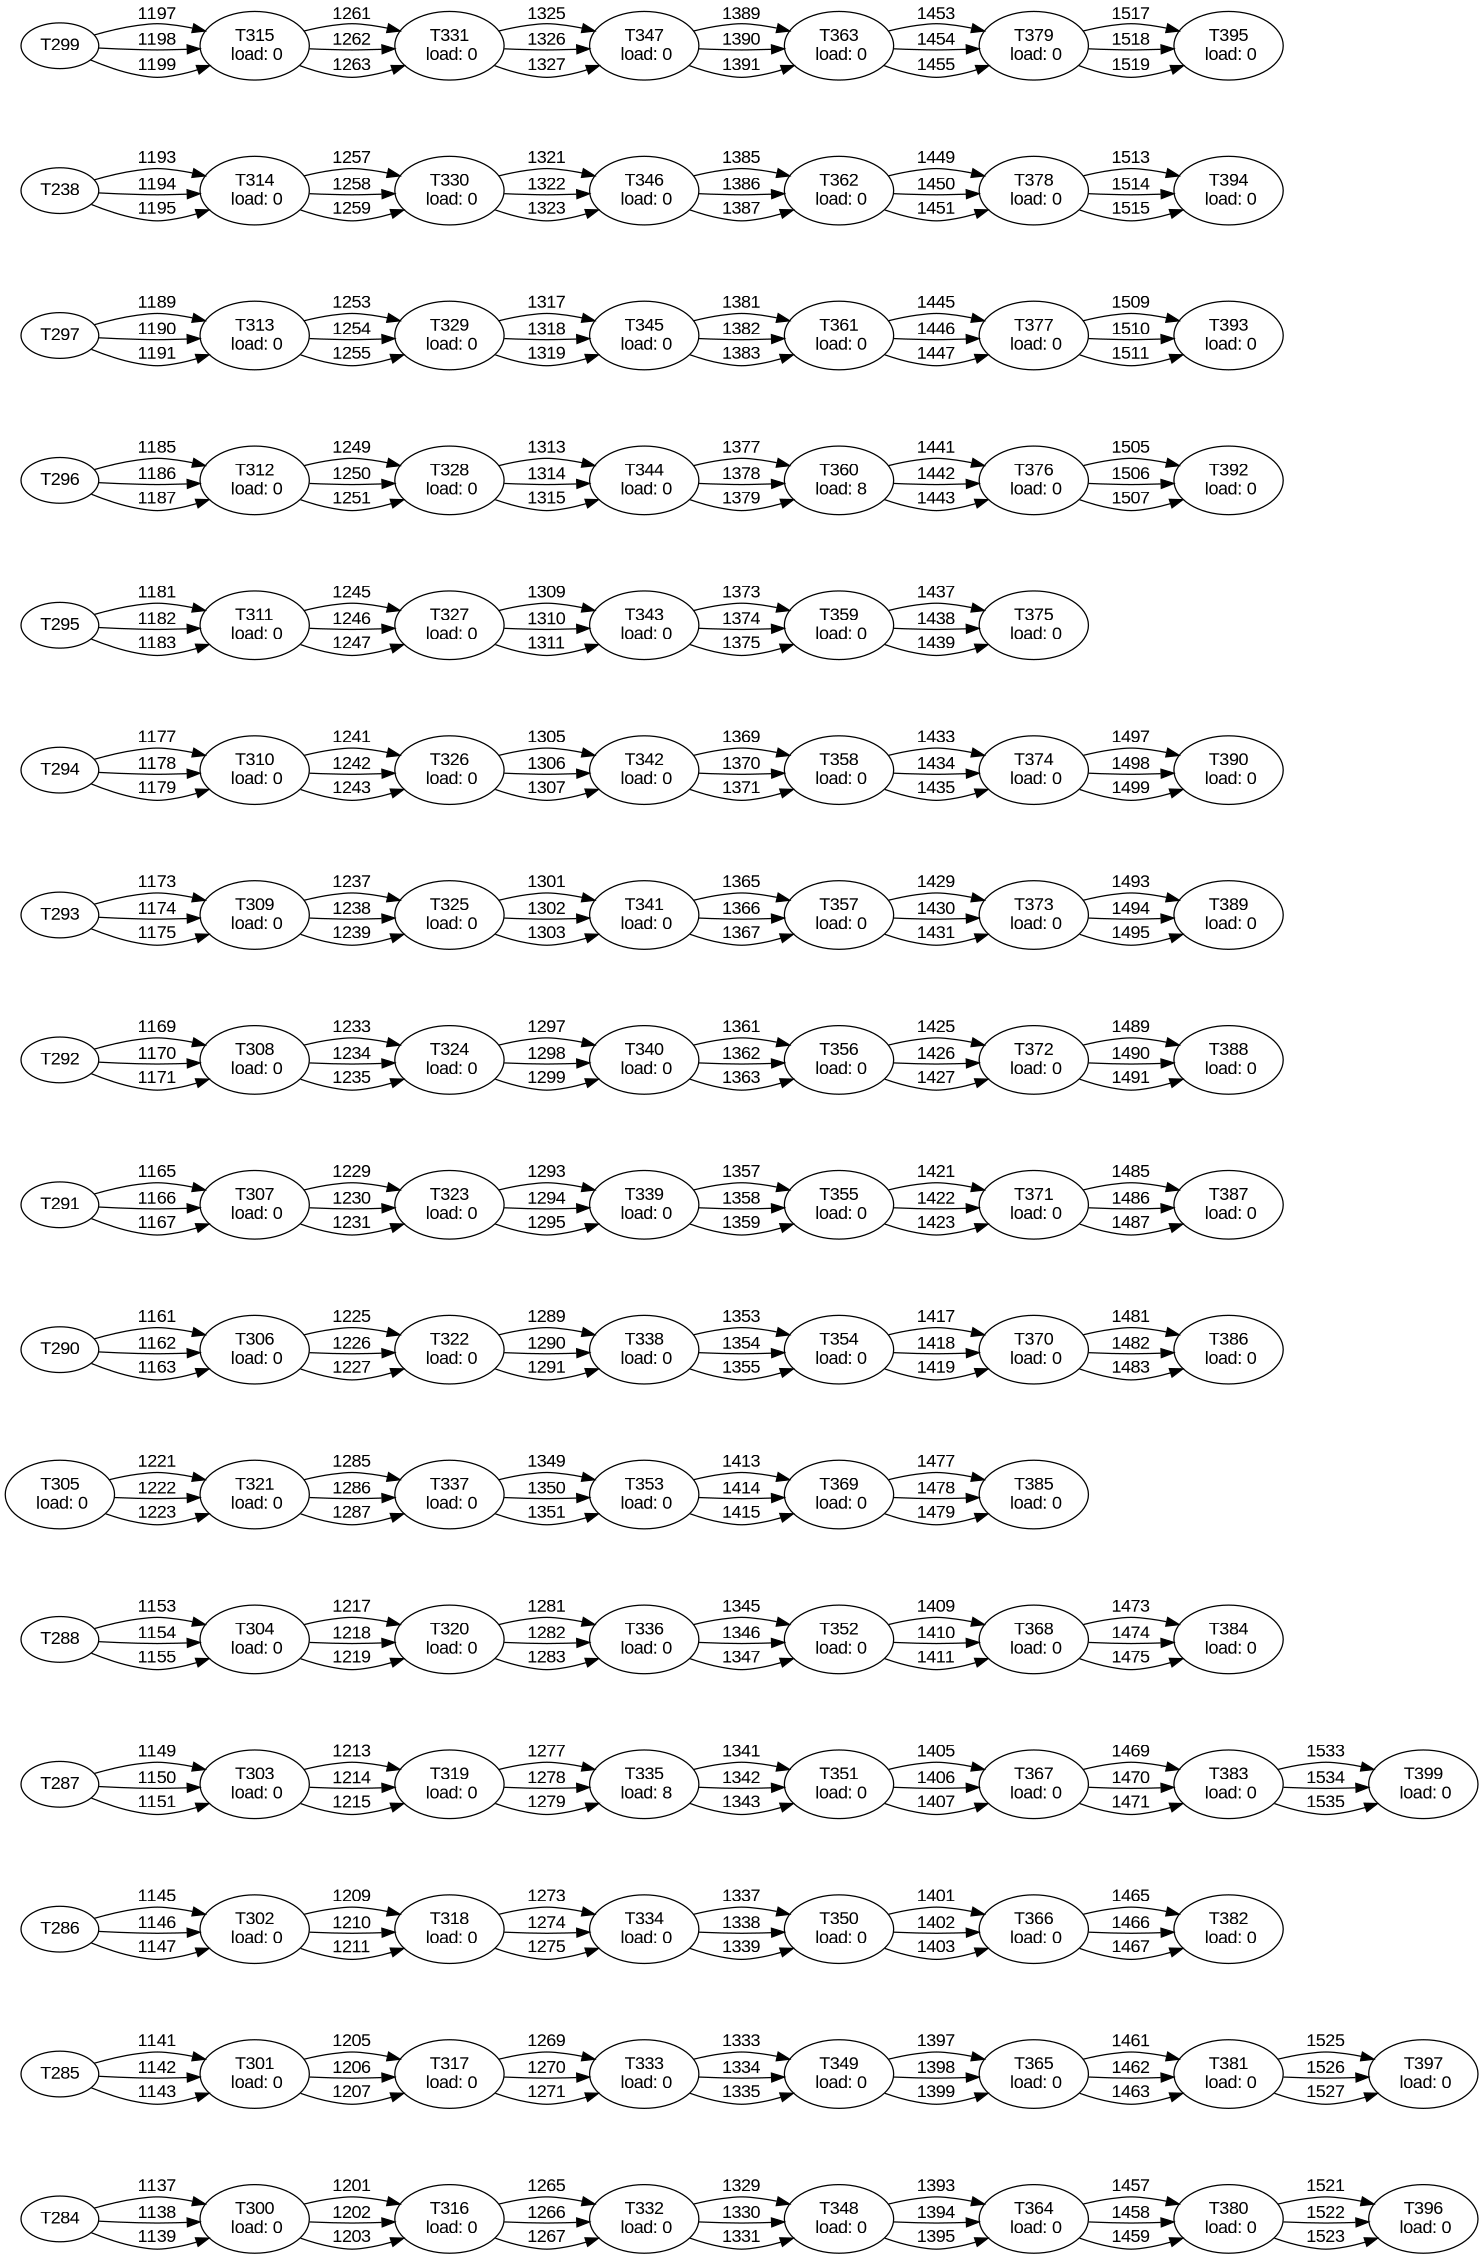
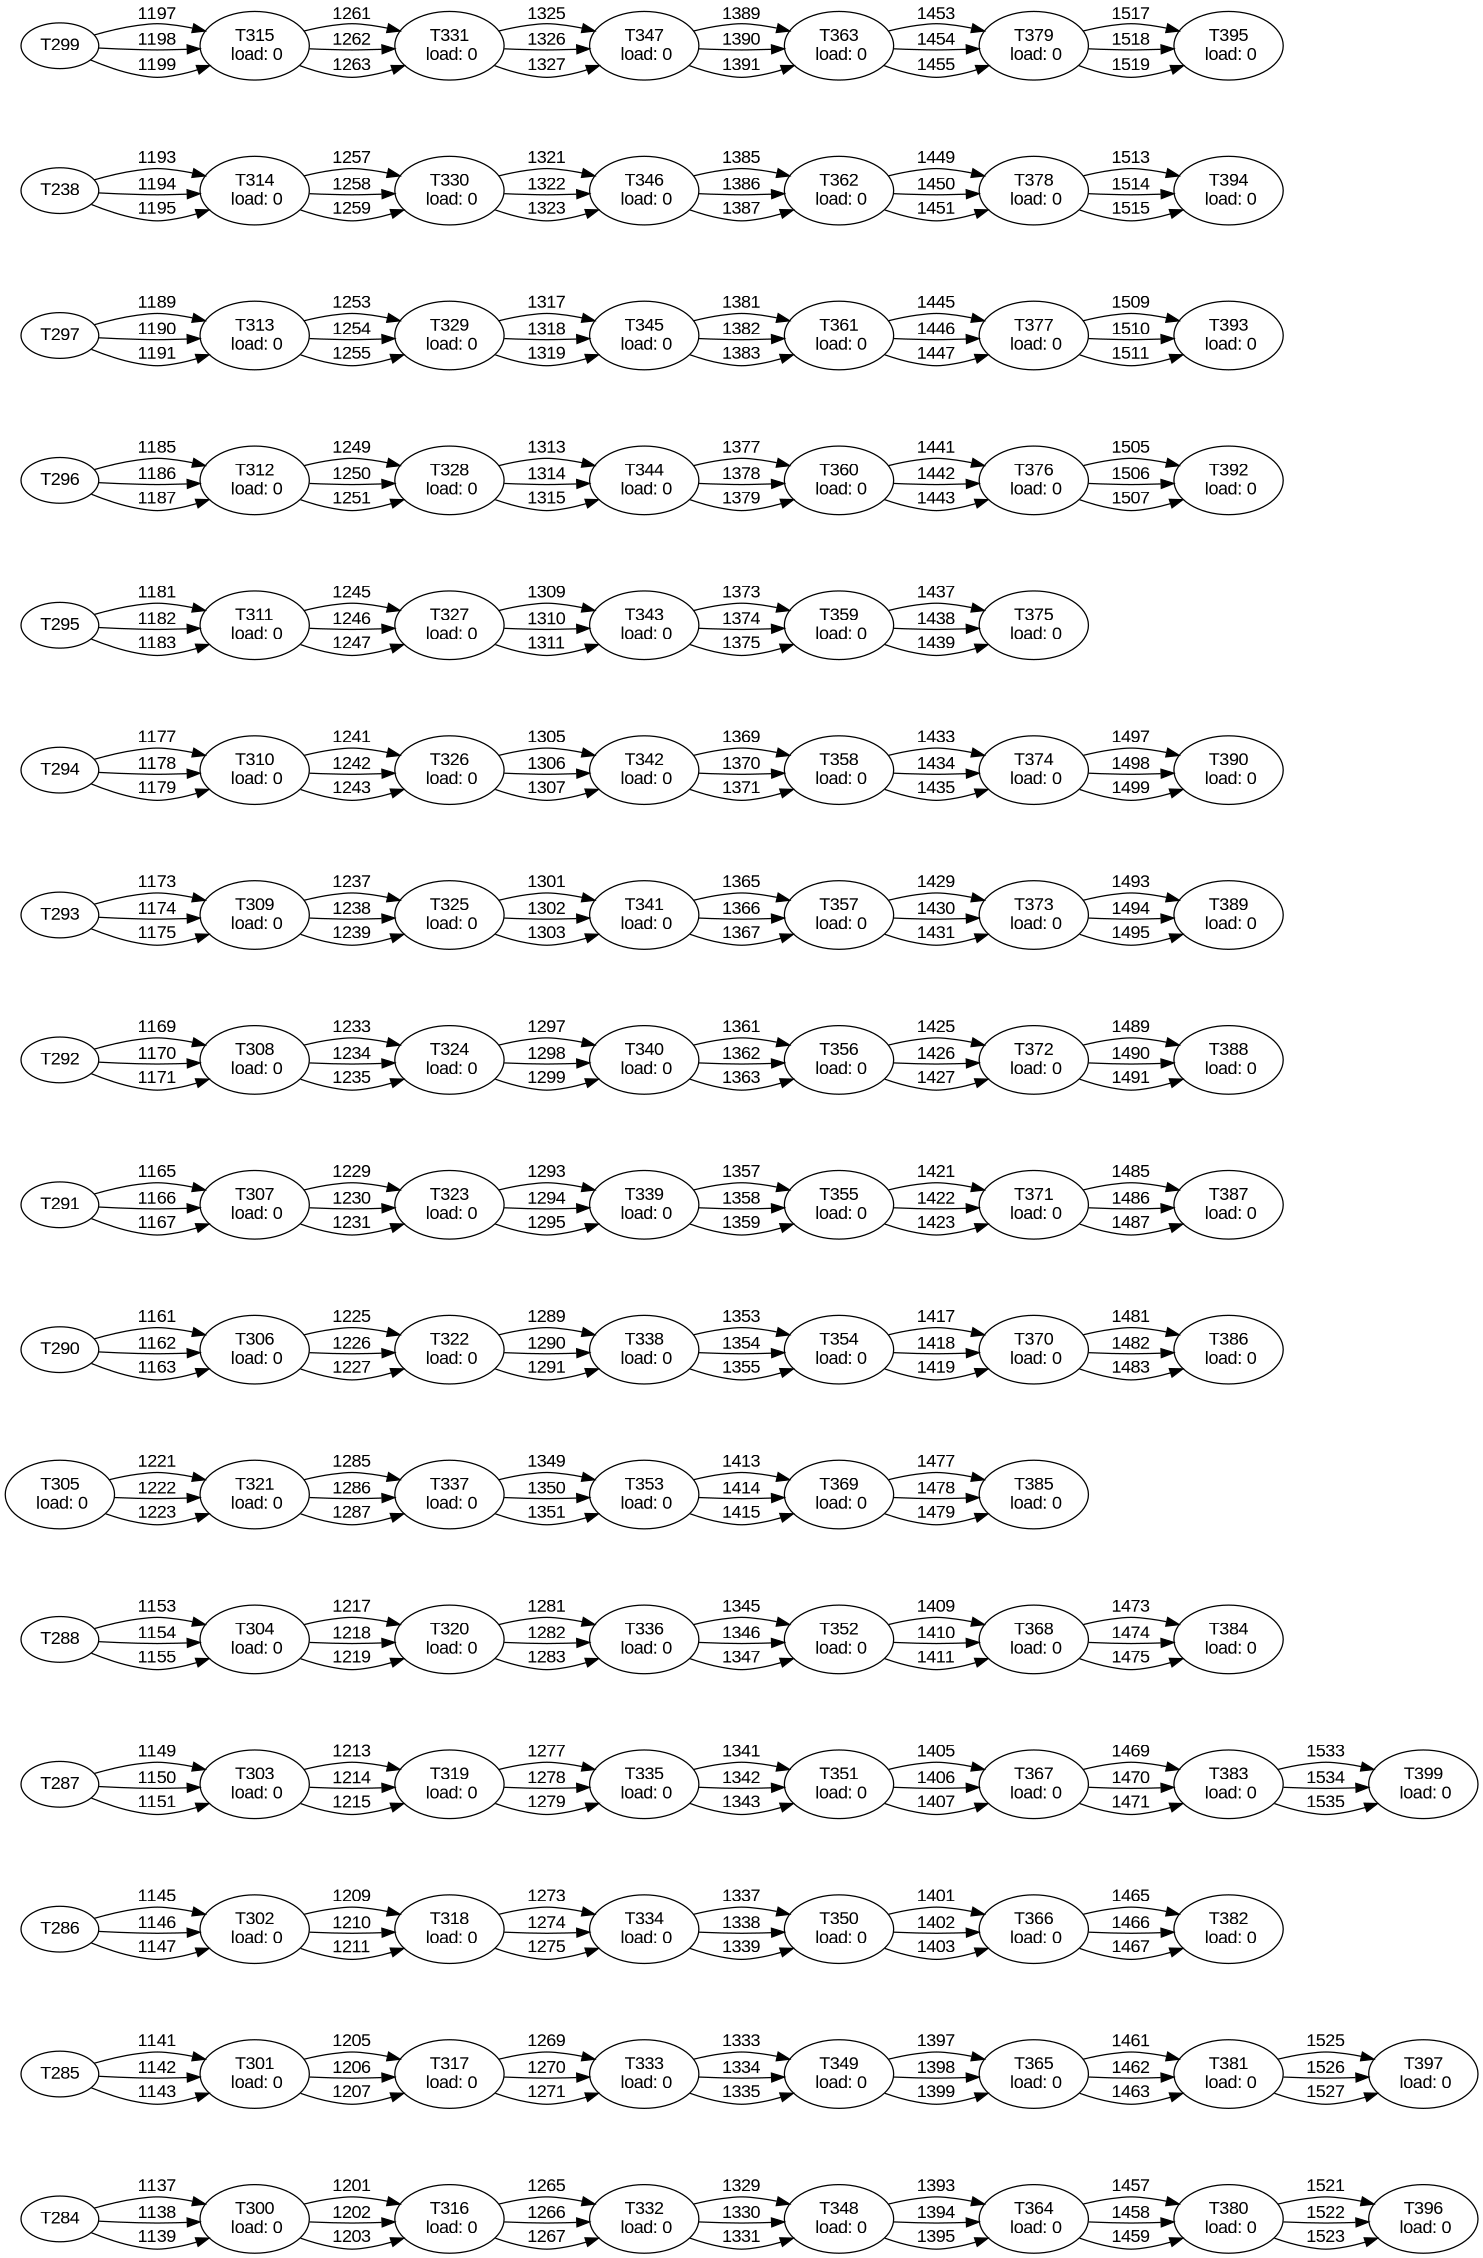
node "T360 load: 8": label "T360 load: 8" -> "T360 load: 0"
node "T335 load: 8": label "T335 load: 8" -> "T335 load: 0"
